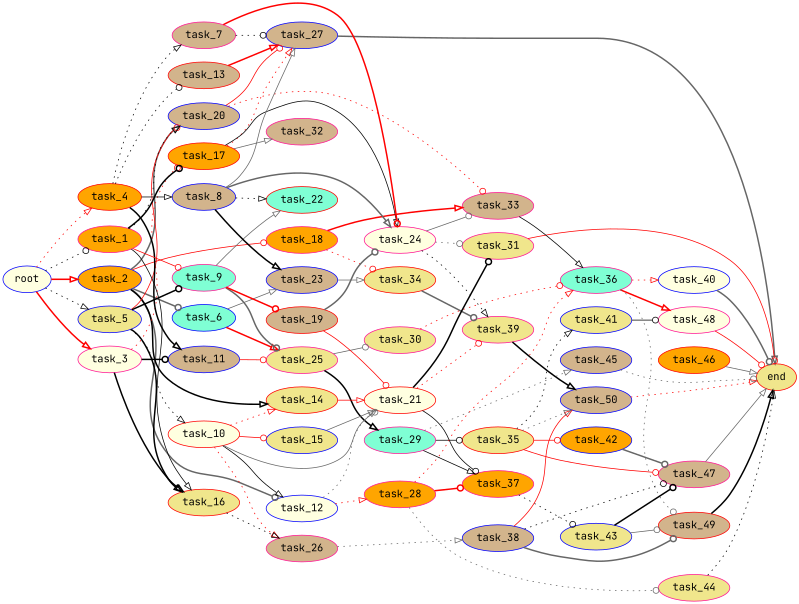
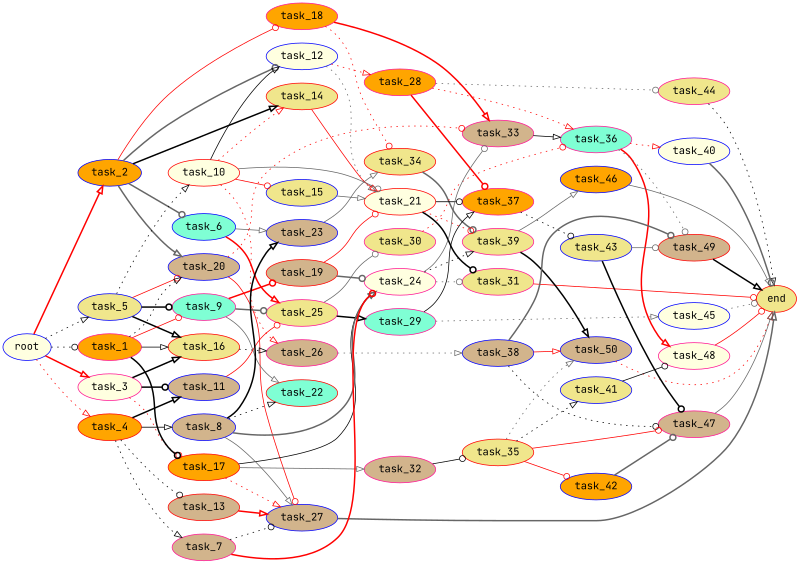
edge "task_39" -> "task_46": added
node "task_45": fillcolor tan -> lightyellow
node "task_46": color red -> blue
edge "task_29" -> "task_35": now "task_32" -> "task_35"
